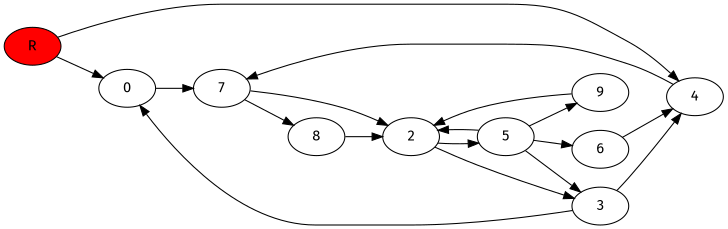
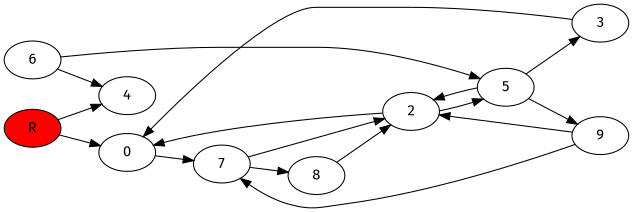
edge "4" -> "7": now "9" -> "7"
edge "5" -> "6": reversed
edge "3" -> "4": removed
edge "2" -> "3": now "2" -> "0"
